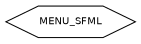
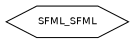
node "MENU_SFML": label "MENU_SFML" -> "SFML_SFML"
